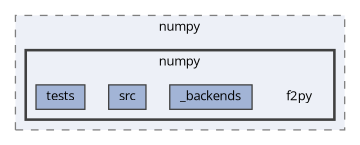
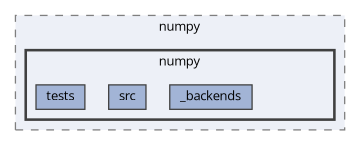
node "f2py": removed
